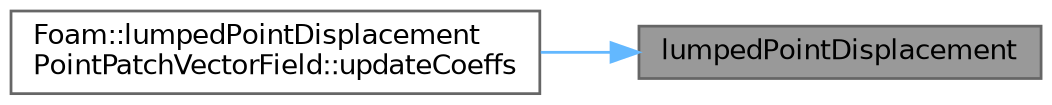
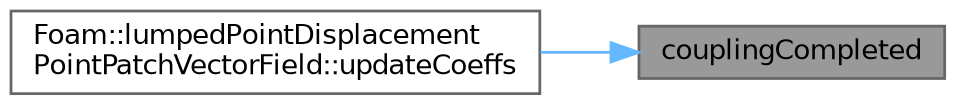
node "lumpedPointDisplacement": label "lumpedPointDisplacement" -> "couplingCompleted"
